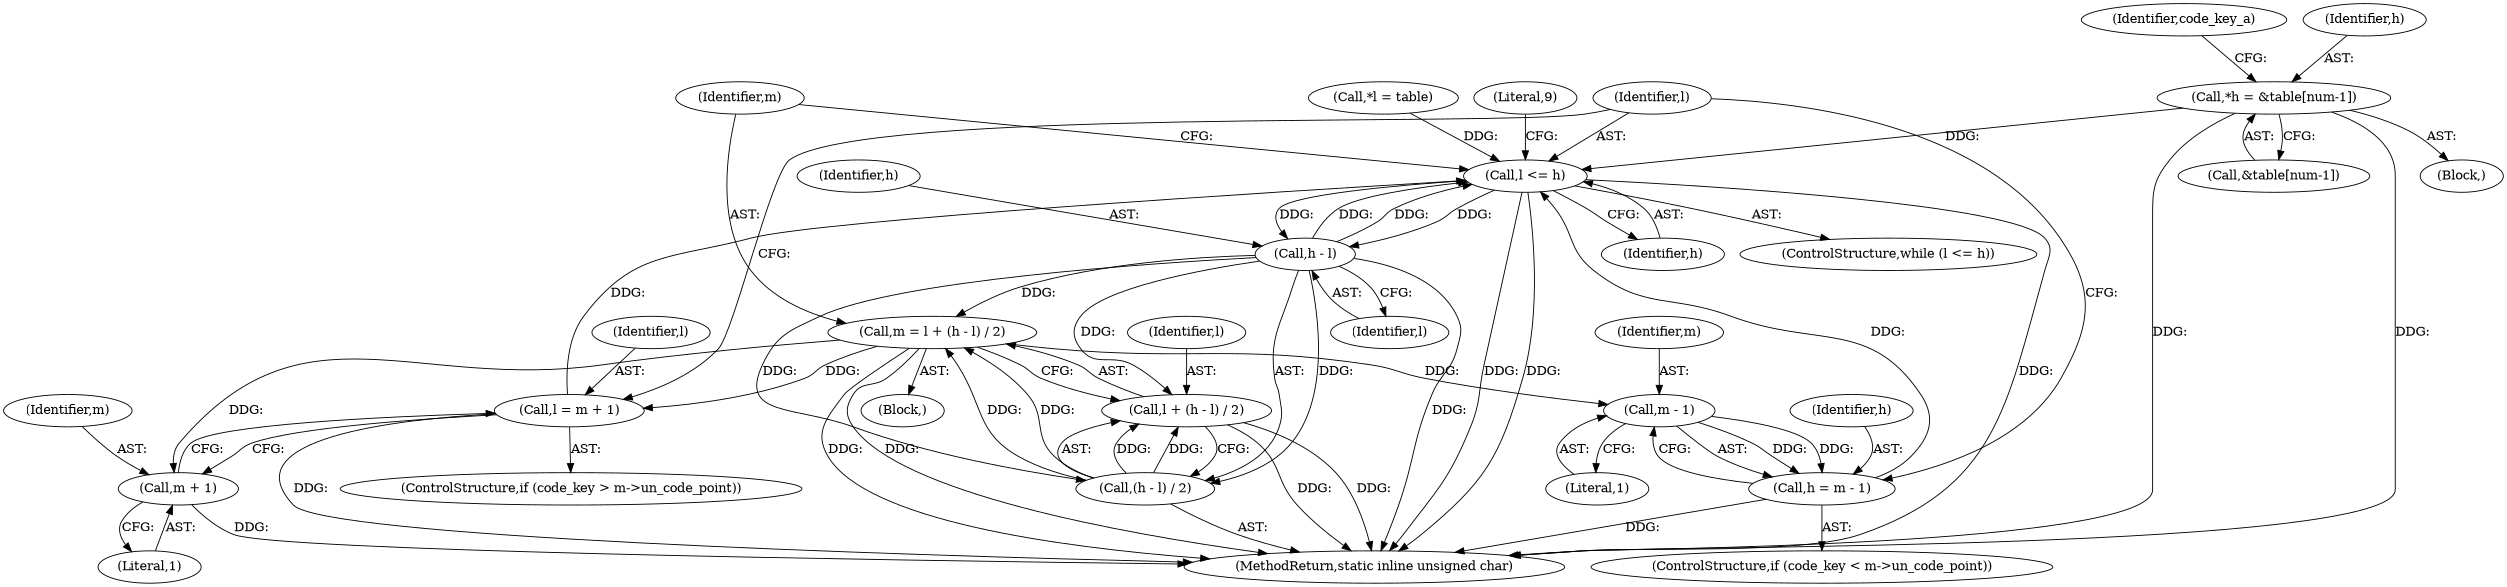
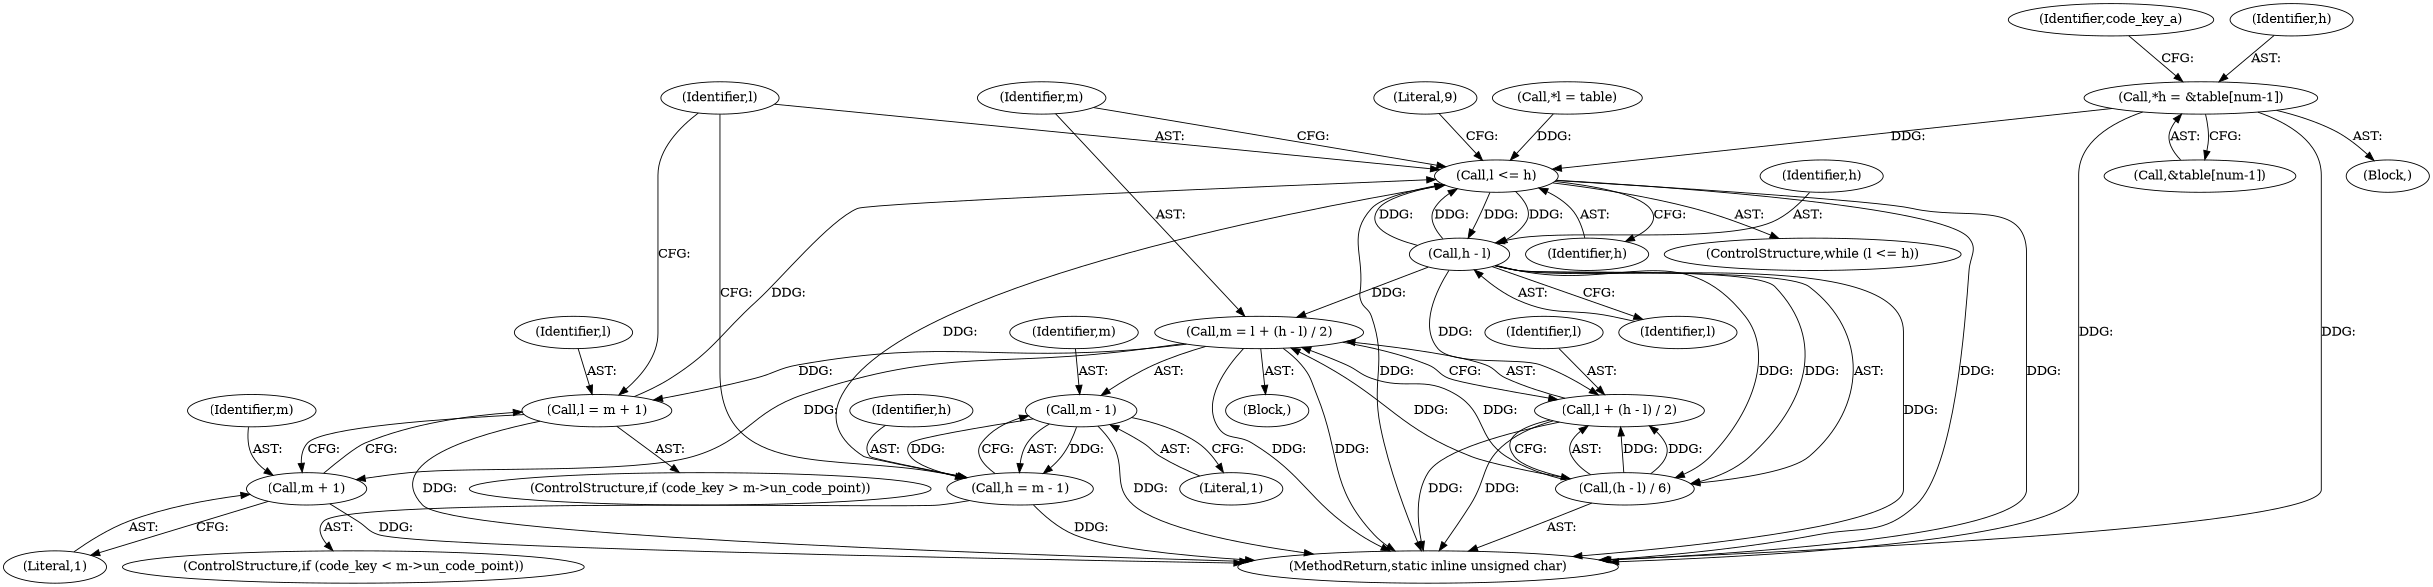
edge "(Call,m = l + (h - l) / 2)" -> "(Call,m - 1)": label "DDG: " -> "AST: "
node "(Call,(h - l) / 2)": label "(Call,(h - l) / 2)" -> "(Call,(h - l) / 6)"
edge "(Call,m - 1)" -> "(MethodReturn,static inline unsigned char)": added, label "DDG:"
